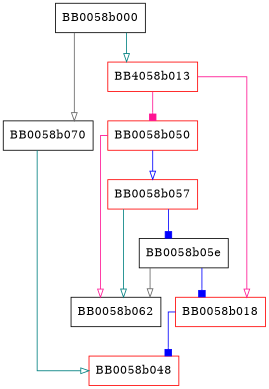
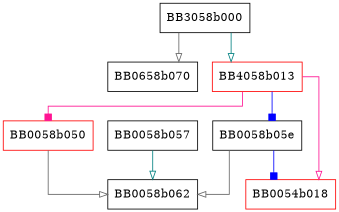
node "BB0058b000": label "BB0058b000" -> "BB3058b000"
node "BB0058b070": label "BB0058b070" -> "BB0658b070"
edge "BB0058b050" -> "BB0058b057": removed
node "BB0058b057": color red -> black
edge "BB0058b050" -> "BB0058b062": color deeppink -> gray40
edge "BB0058b057" -> "BB0058b05e": now "BB4058b013" -> "BB0058b05e"
node "BB0058b018": label "BB0058b018" -> "BB0054b018"
node "BB0058b048": removed
